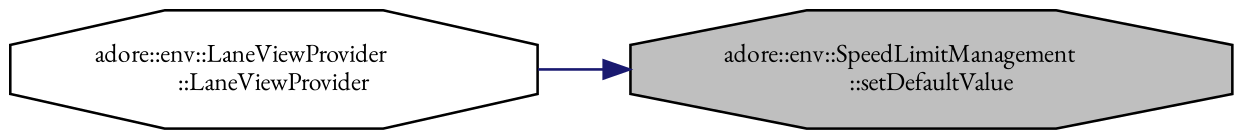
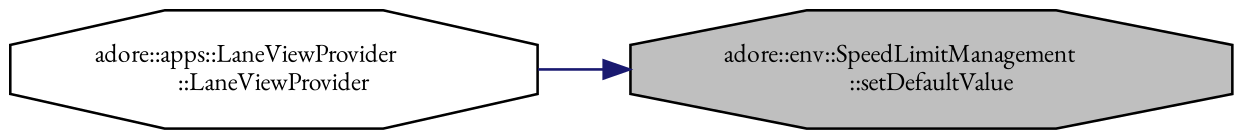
node "adore::env::LaneViewProvider ::LaneViewProvider": label "adore::env::LaneViewProvider ::LaneViewProvider" -> "adore::apps::LaneViewProvider ::LaneViewProvider"
